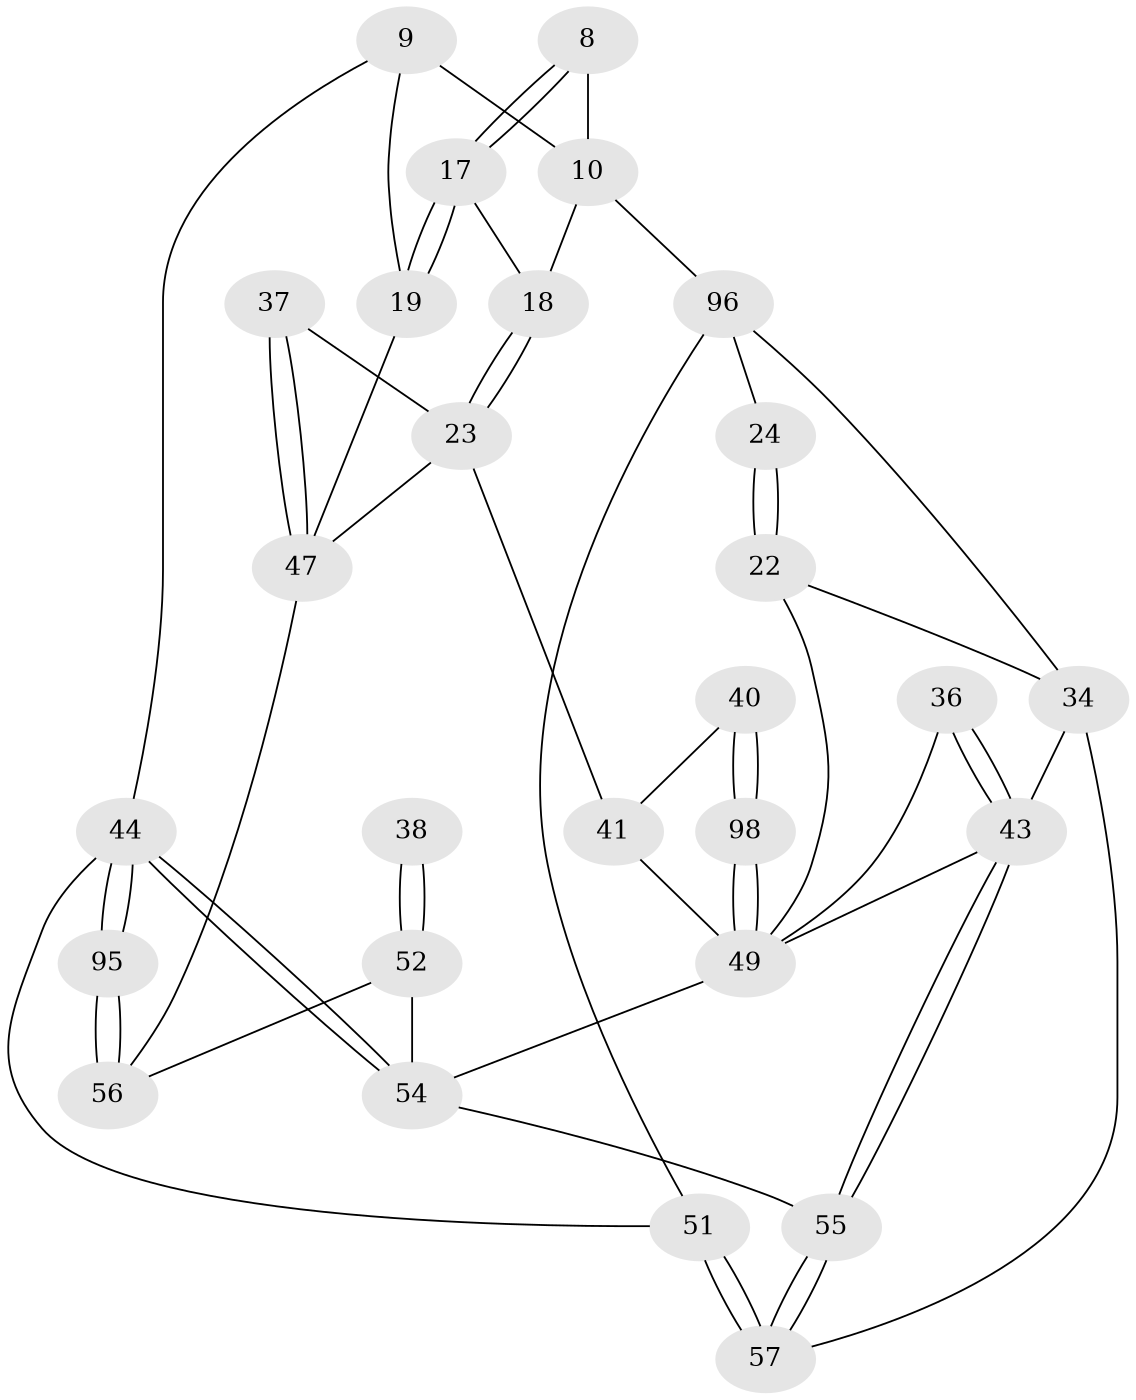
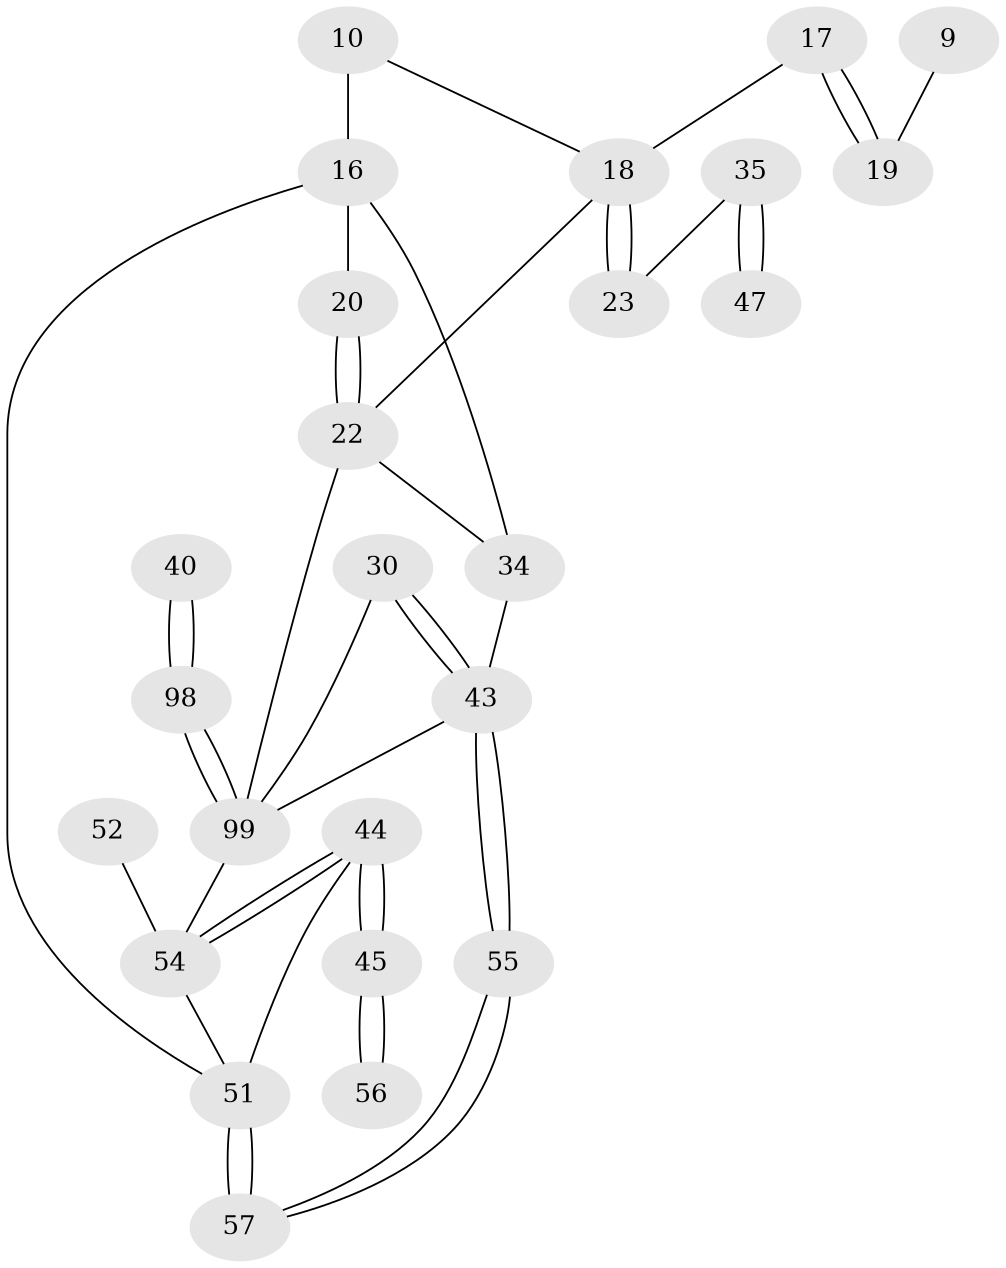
node "8": removed
edge "9" -- "10": removed
node "37": label "37" -> "35"
edge "18" -- "22": added
node "96": label "96" -> "16"
edge "9" -- "44": removed
edge "19" -- "47": removed
node "24": label "24" -> "20"
edge "23" -- "47": removed
node "36": label "36" -> "30"
node "38": removed
node "41": removed
edge "47" -- "56": removed
node "95": label "95" -> "45"
node "49": label "49" -> "99"
edge "52" -- "56": removed
edge "34" -- "57": removed
edge "54" -- "55": now "54" -- "51"
